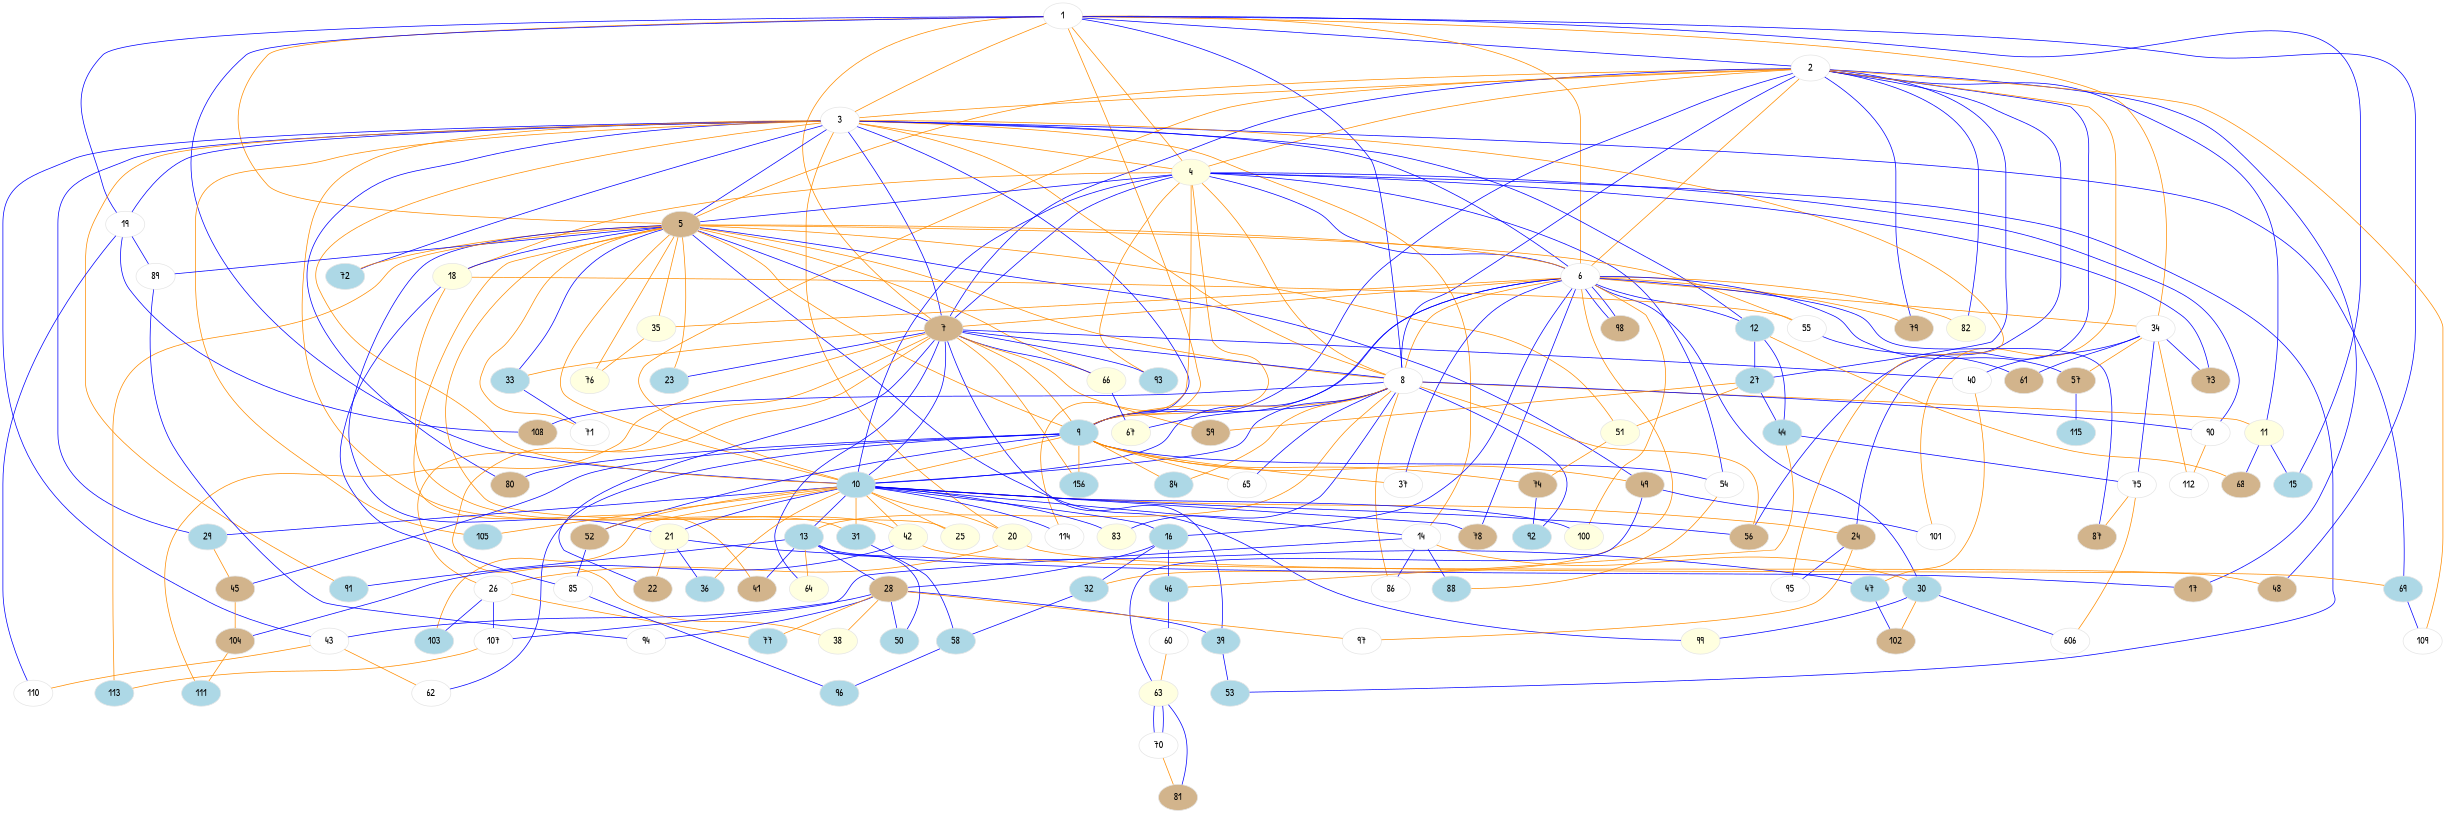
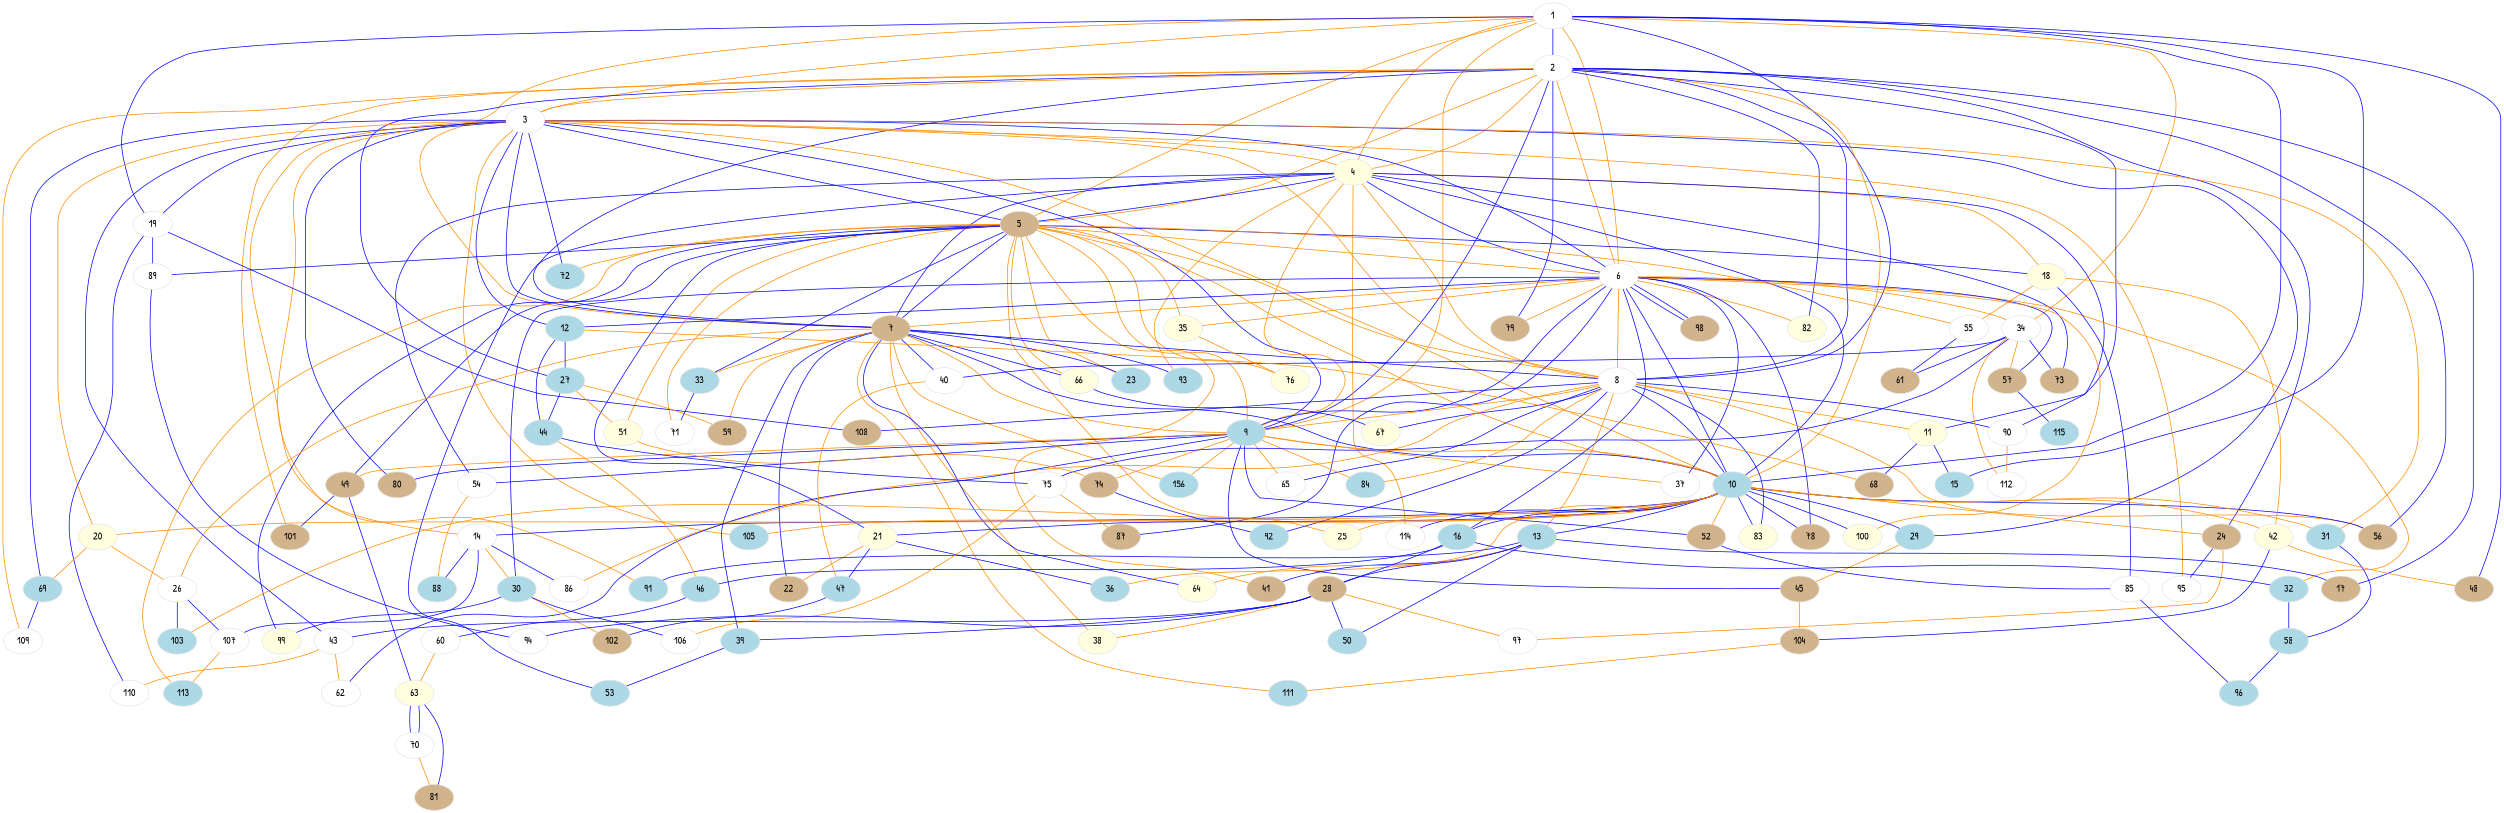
node "101": fillcolor white -> tan
node "77": removed
node "606": label "606" -> "106"
